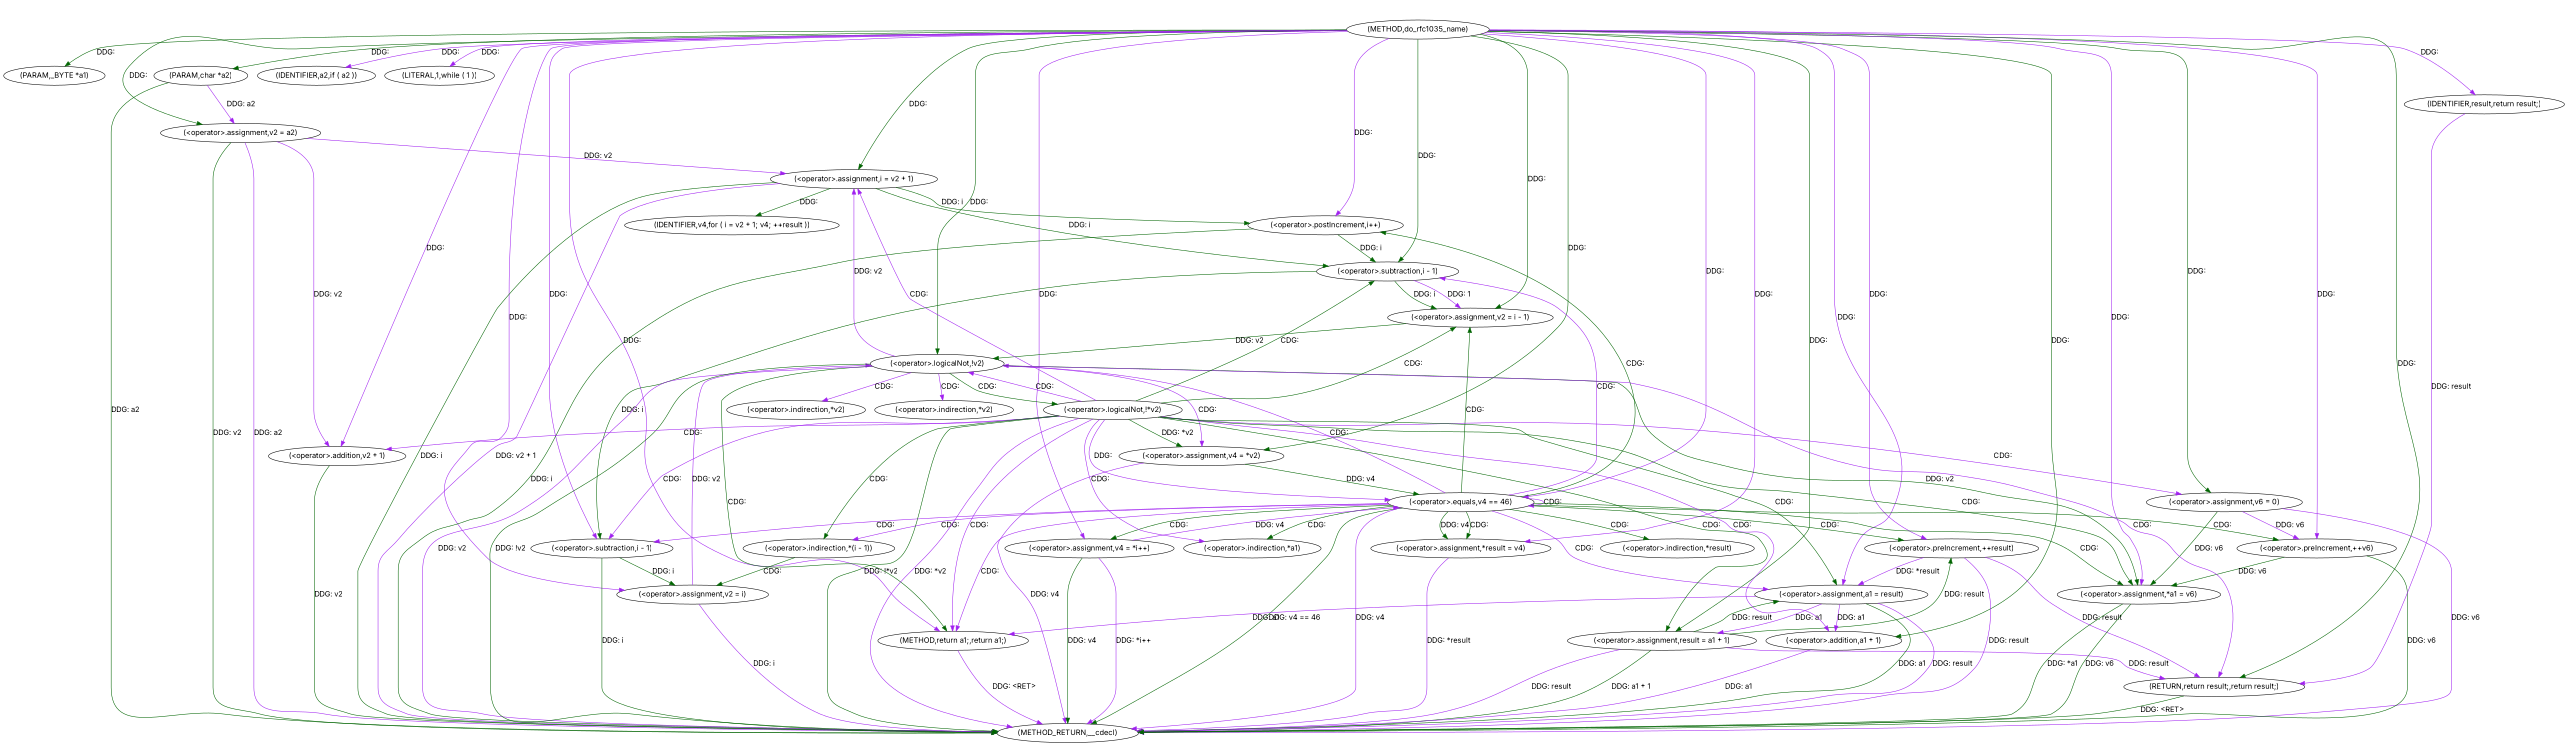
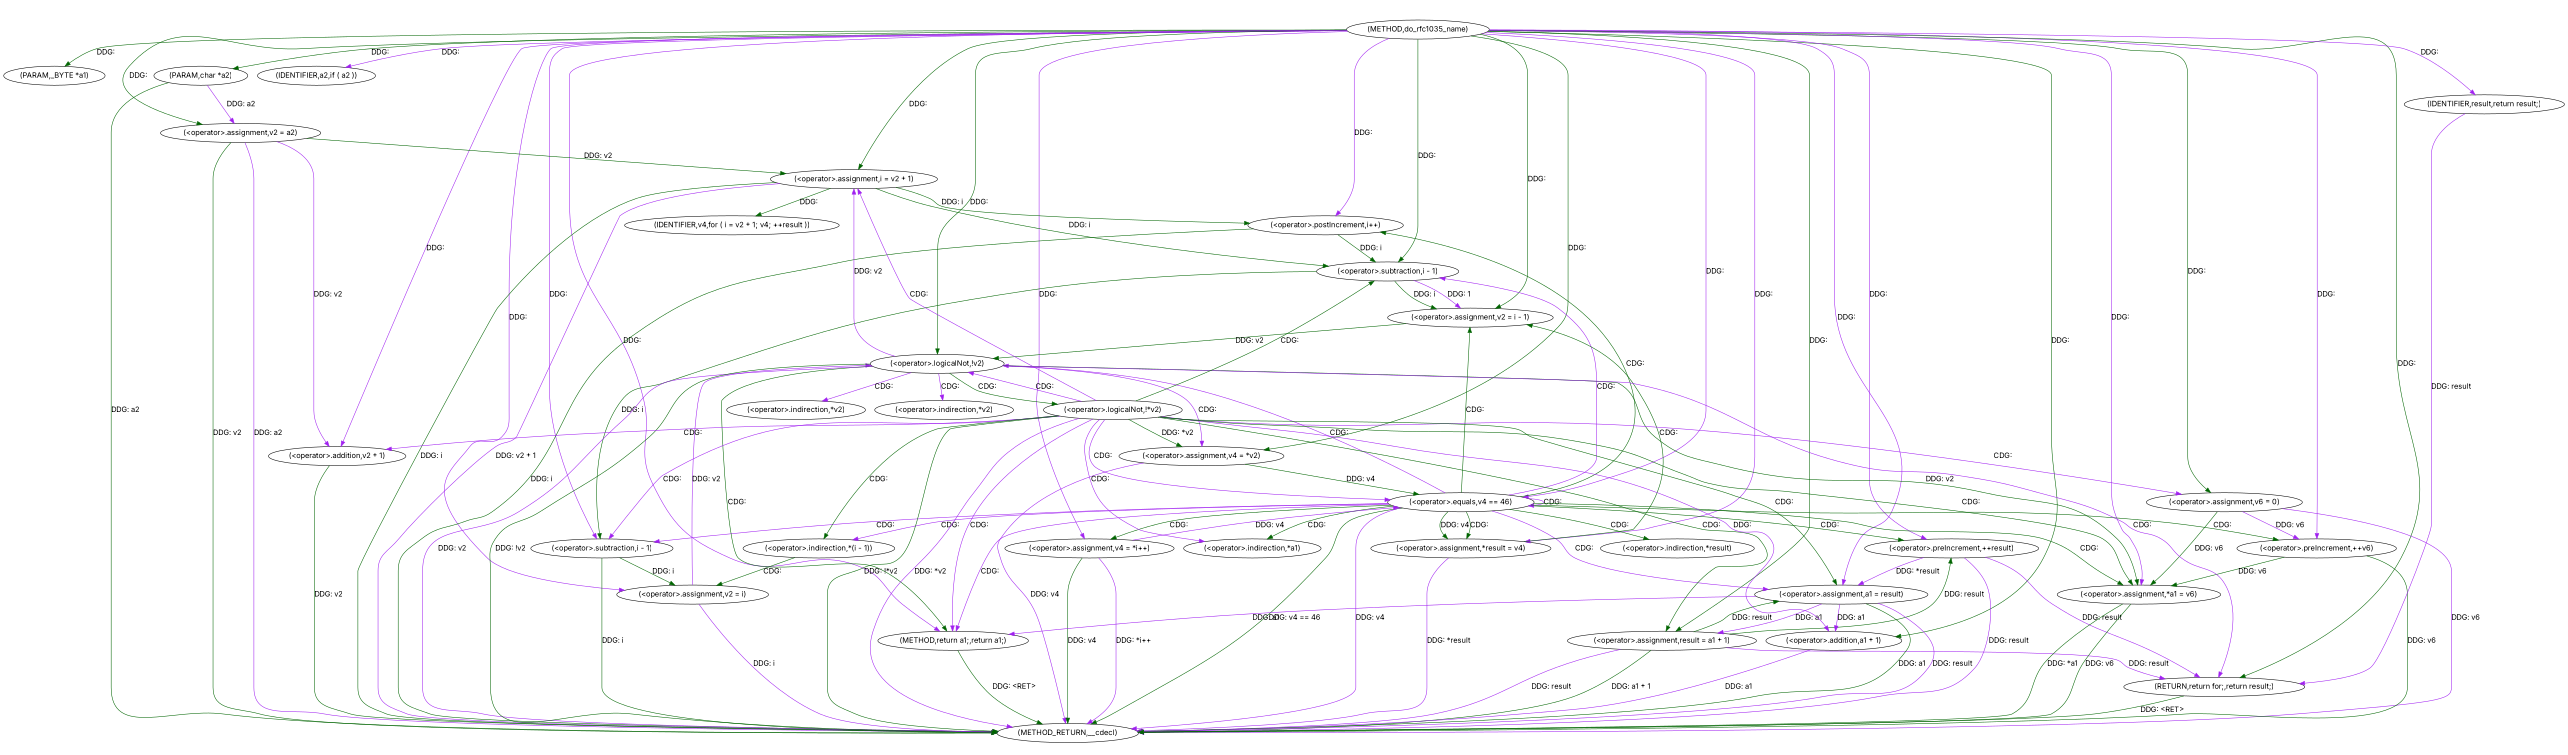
node "(LITERAL,1,while ( 1 ))": removed
edge "(<operator>.assignment,v2 = a2)" -> "(<operator>.assignment,i = v2 + 1)": color purple -> darkgreen
edge "(<operator>.logicalNot,!*v2)" -> "(<operator>.assignment,v2 = i - 1)": now "(<operator>.assignment,*result = v4)" -> "(<operator>.assignment,v2 = i - 1)"
edge "(<operator>.logicalNot,!*v2)" -> "(<operator>.equals,v4 == 46)": label "DDG: " -> "CDG: "
edge "(<operator>.logicalNot,!*v2)" -> "(<operator>.addition,a1 + 1)": label "CDG: " -> "DDG: "
node "(RETURN,return result;,return result;)": label "(RETURN,return result;,return result;)" -> "(RETURN,return for;,return result;)"
edge "(METHOD,return a1;,return a1;)" -> "(METHOD_RETURN,__cdecl)": color purple -> darkgreen
